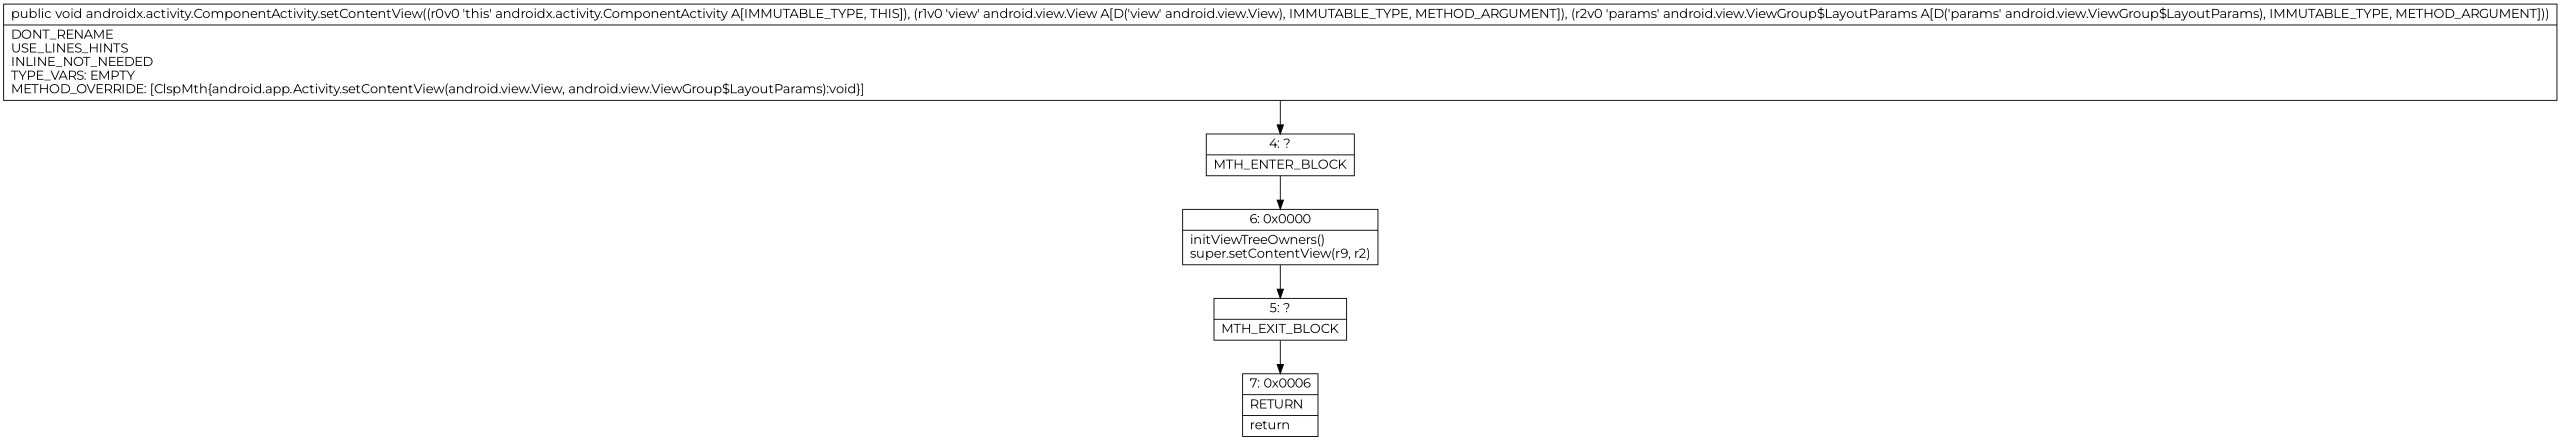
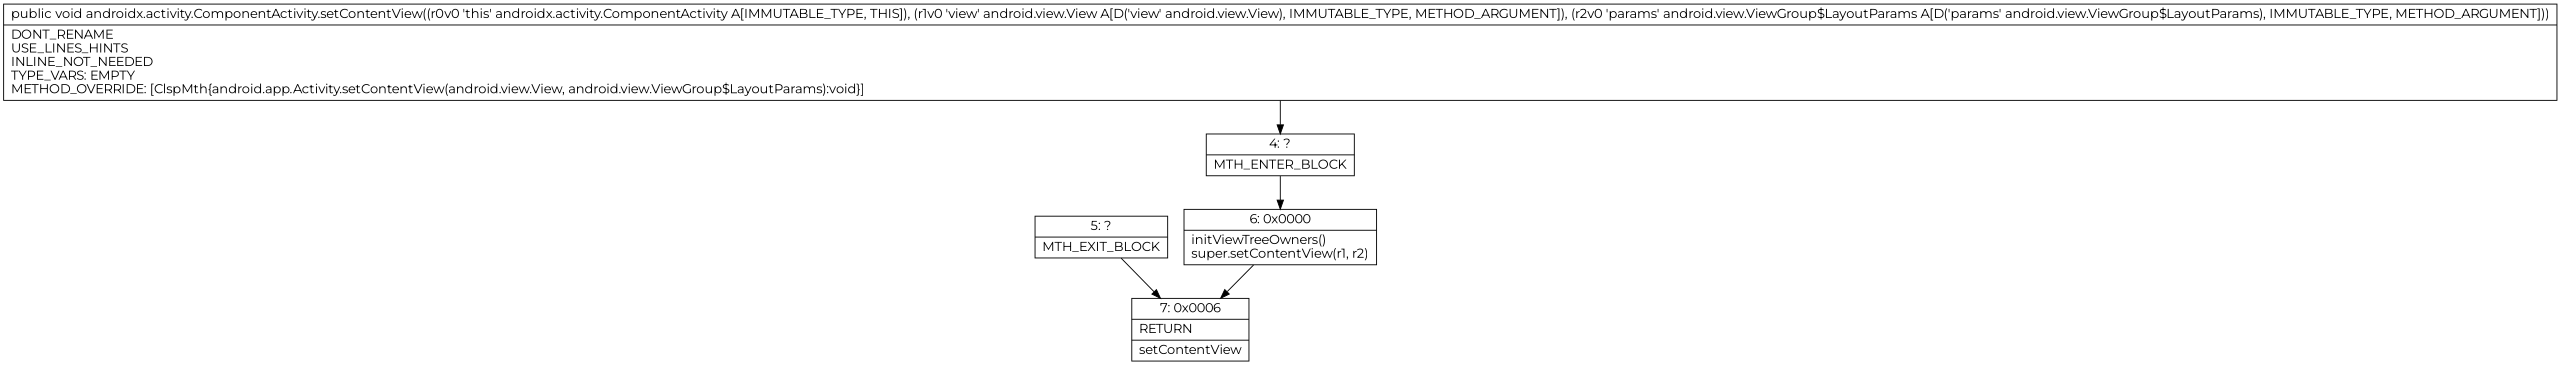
node "6: 0x0000": text "super.setContentView(r9, r2)" -> "super.setContentView(r1, r2)"
edge "6: 0x0000" -> "5: ?": now "6: 0x0000" -> "7: 0x0006"
node "7: 0x0006": text "return" -> "setContentView"
